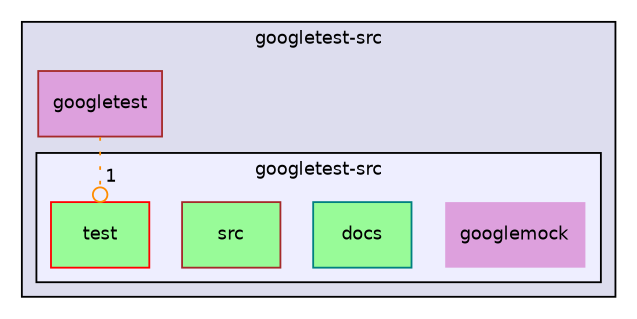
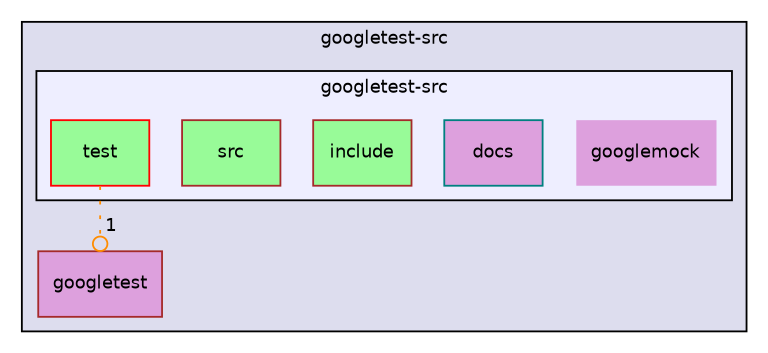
node "include": added
edge "googletest" -> "test": reversed
node "docs": fillcolor palegreen -> plum
